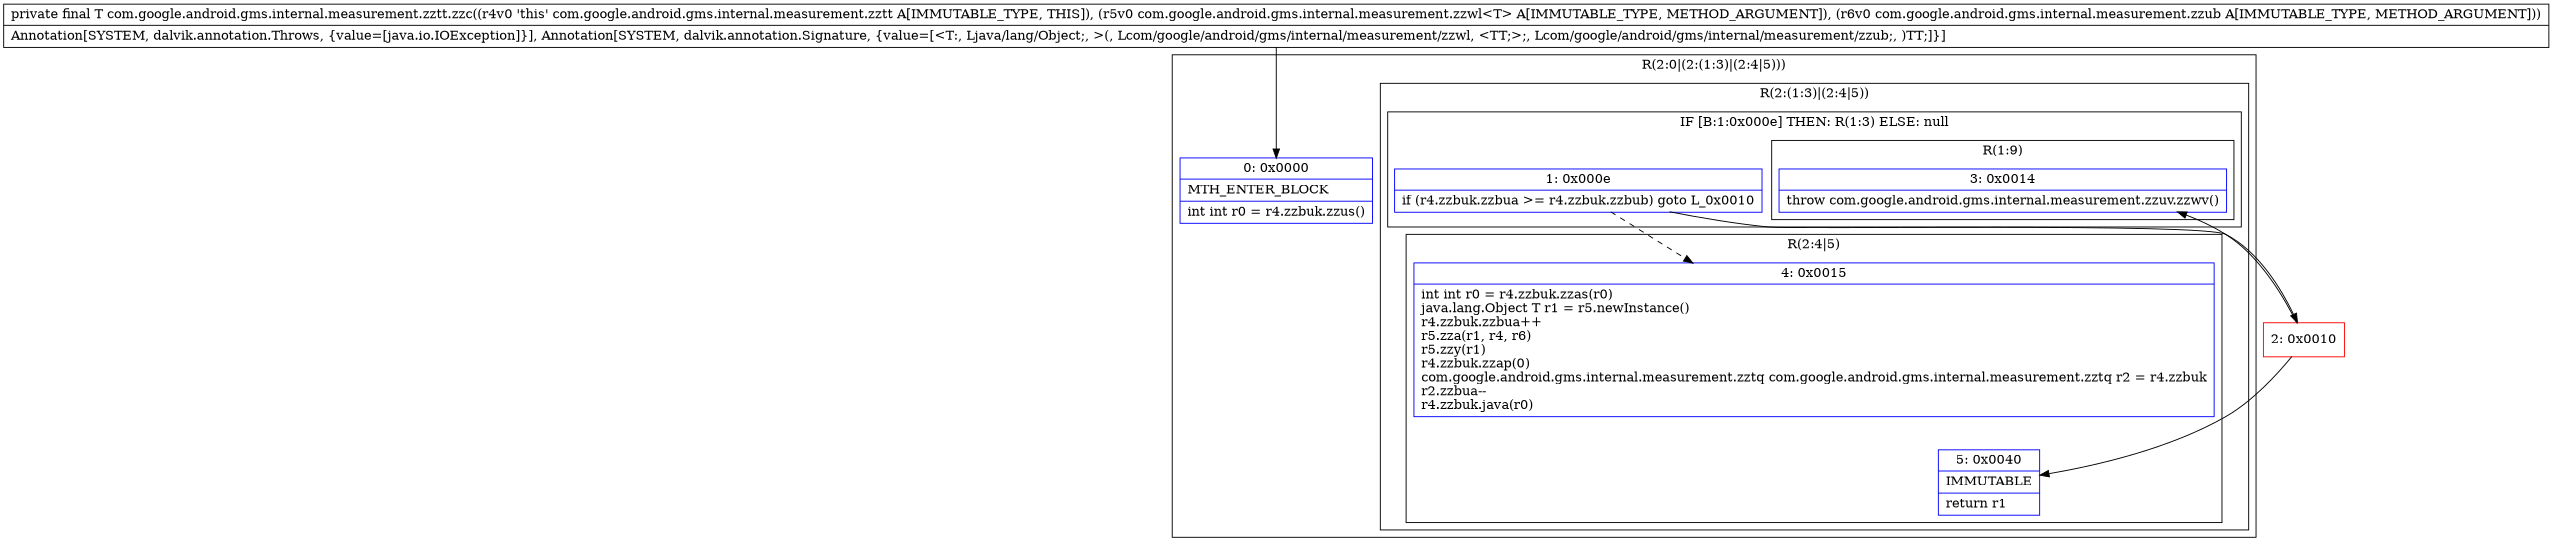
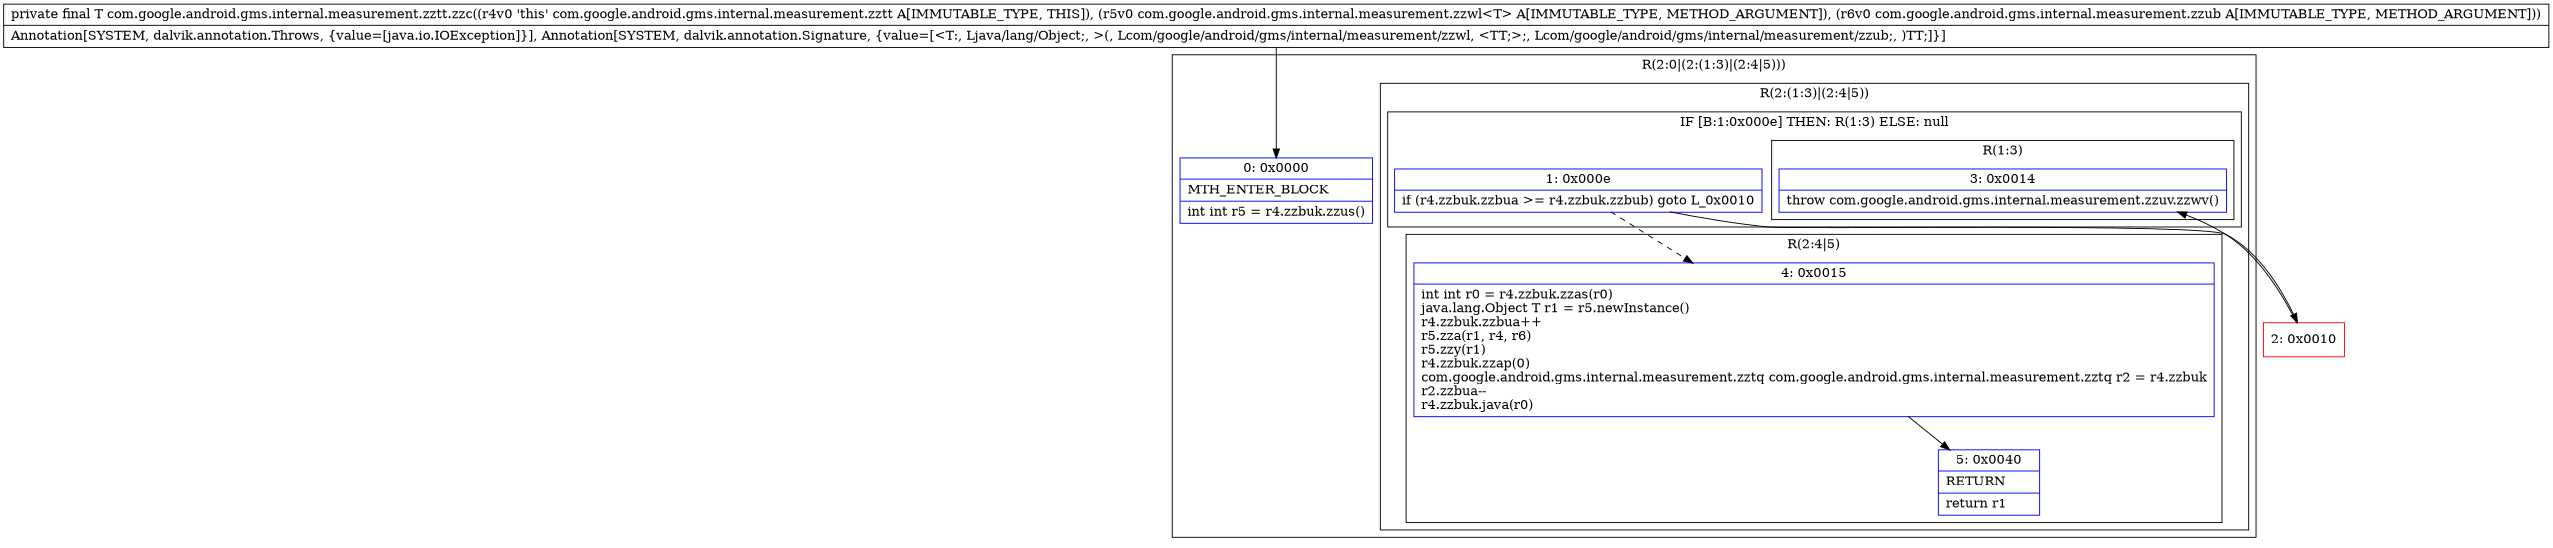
cluster "R(1:9)": label "R(1:9)" -> "R(1:3)"
node "0: 0x0000": text "int int r0 = r4.zzbuk.zzus()" -> "int int r5 = r4.zzbuk.zzus()"
edge "2: 0x0010" -> "5: 0x0040": now "4: 0x0015" -> "5: 0x0040"
node "5: 0x0040": text "IMMUTABLE" -> "RETURN"
